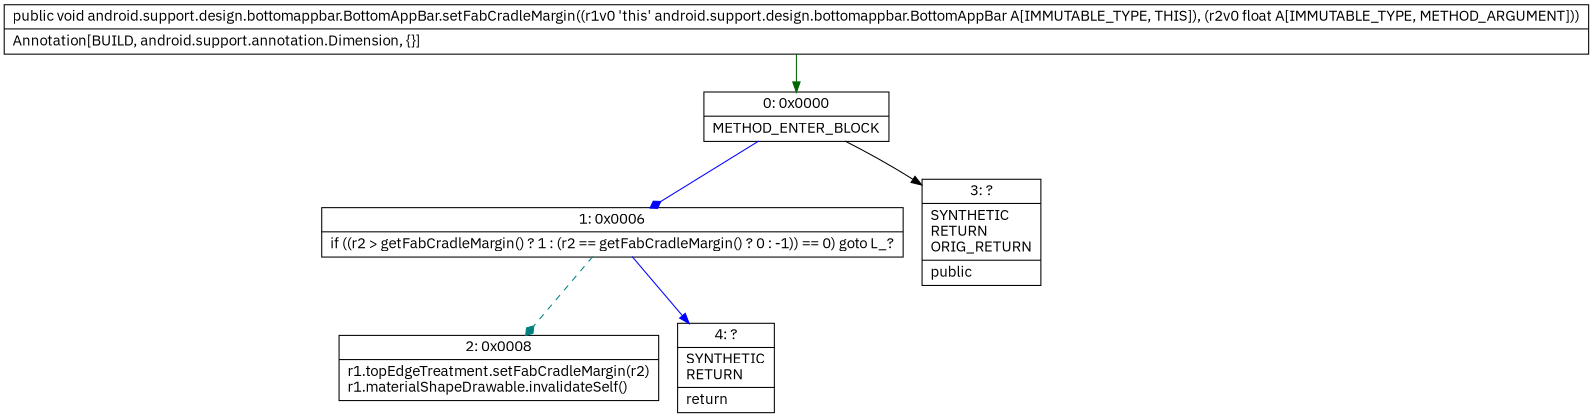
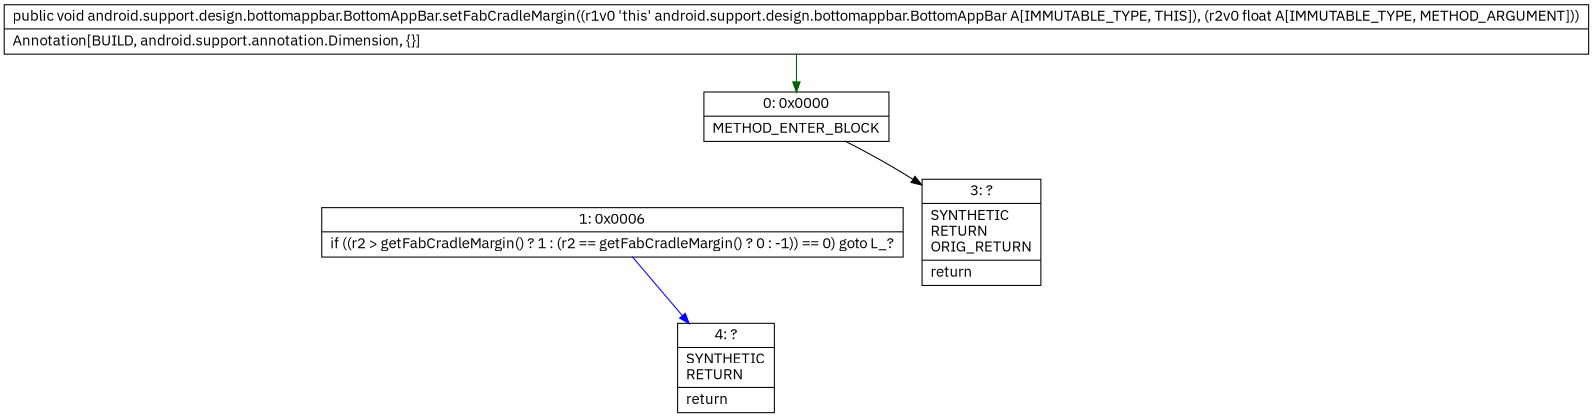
edge "0: 0x0000" -> "1: 0x0006": removed
node "3: ?": text "public" -> "return"
node "2: 0x0008": removed
